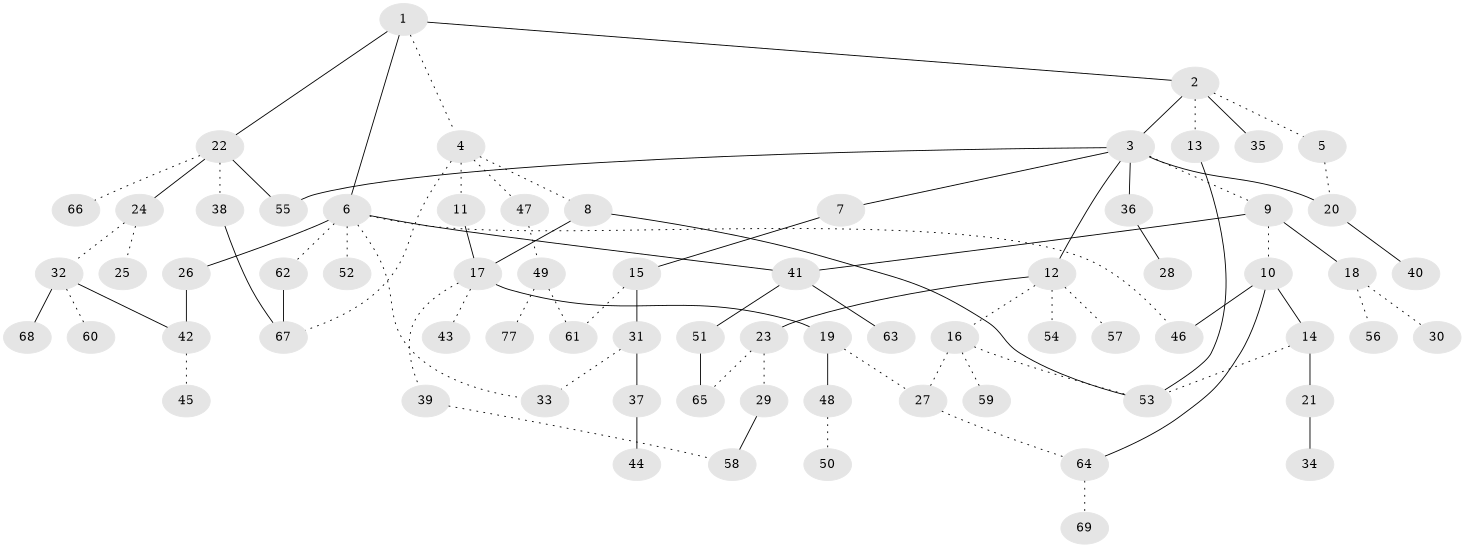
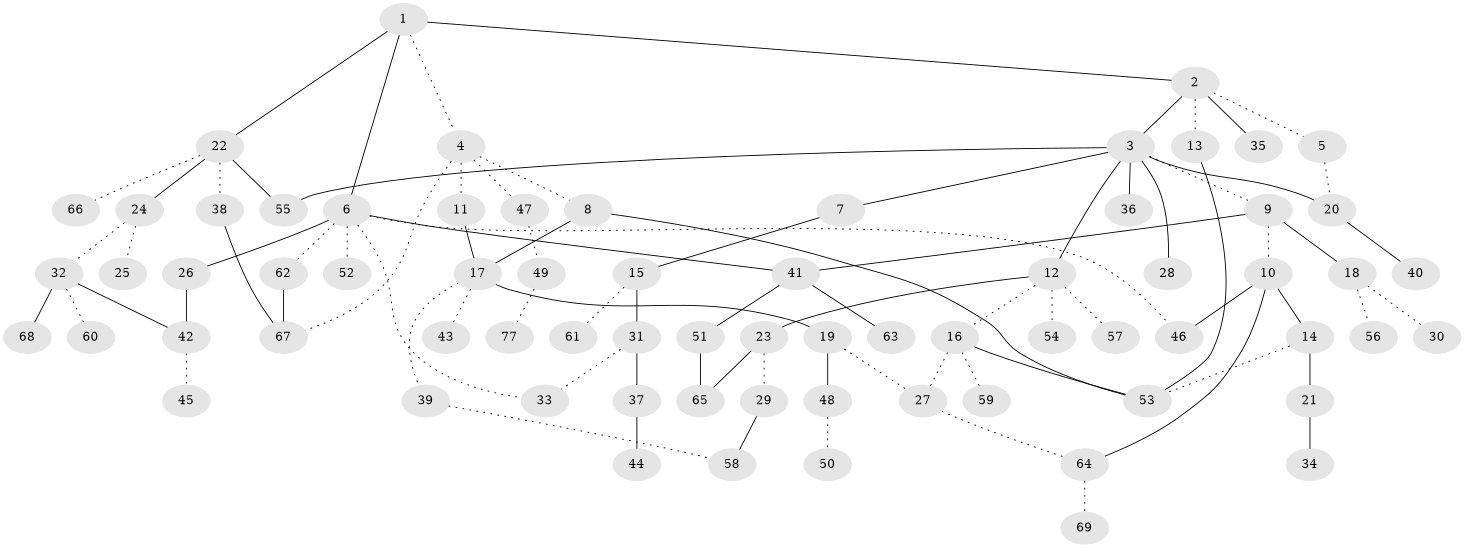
edge "36" -- "28": now "3" -- "28"
edge "49" -- "61": removed
edge "16" -- "53": style dotted -> solid
edge "23" -- "65": style dotted -> solid
